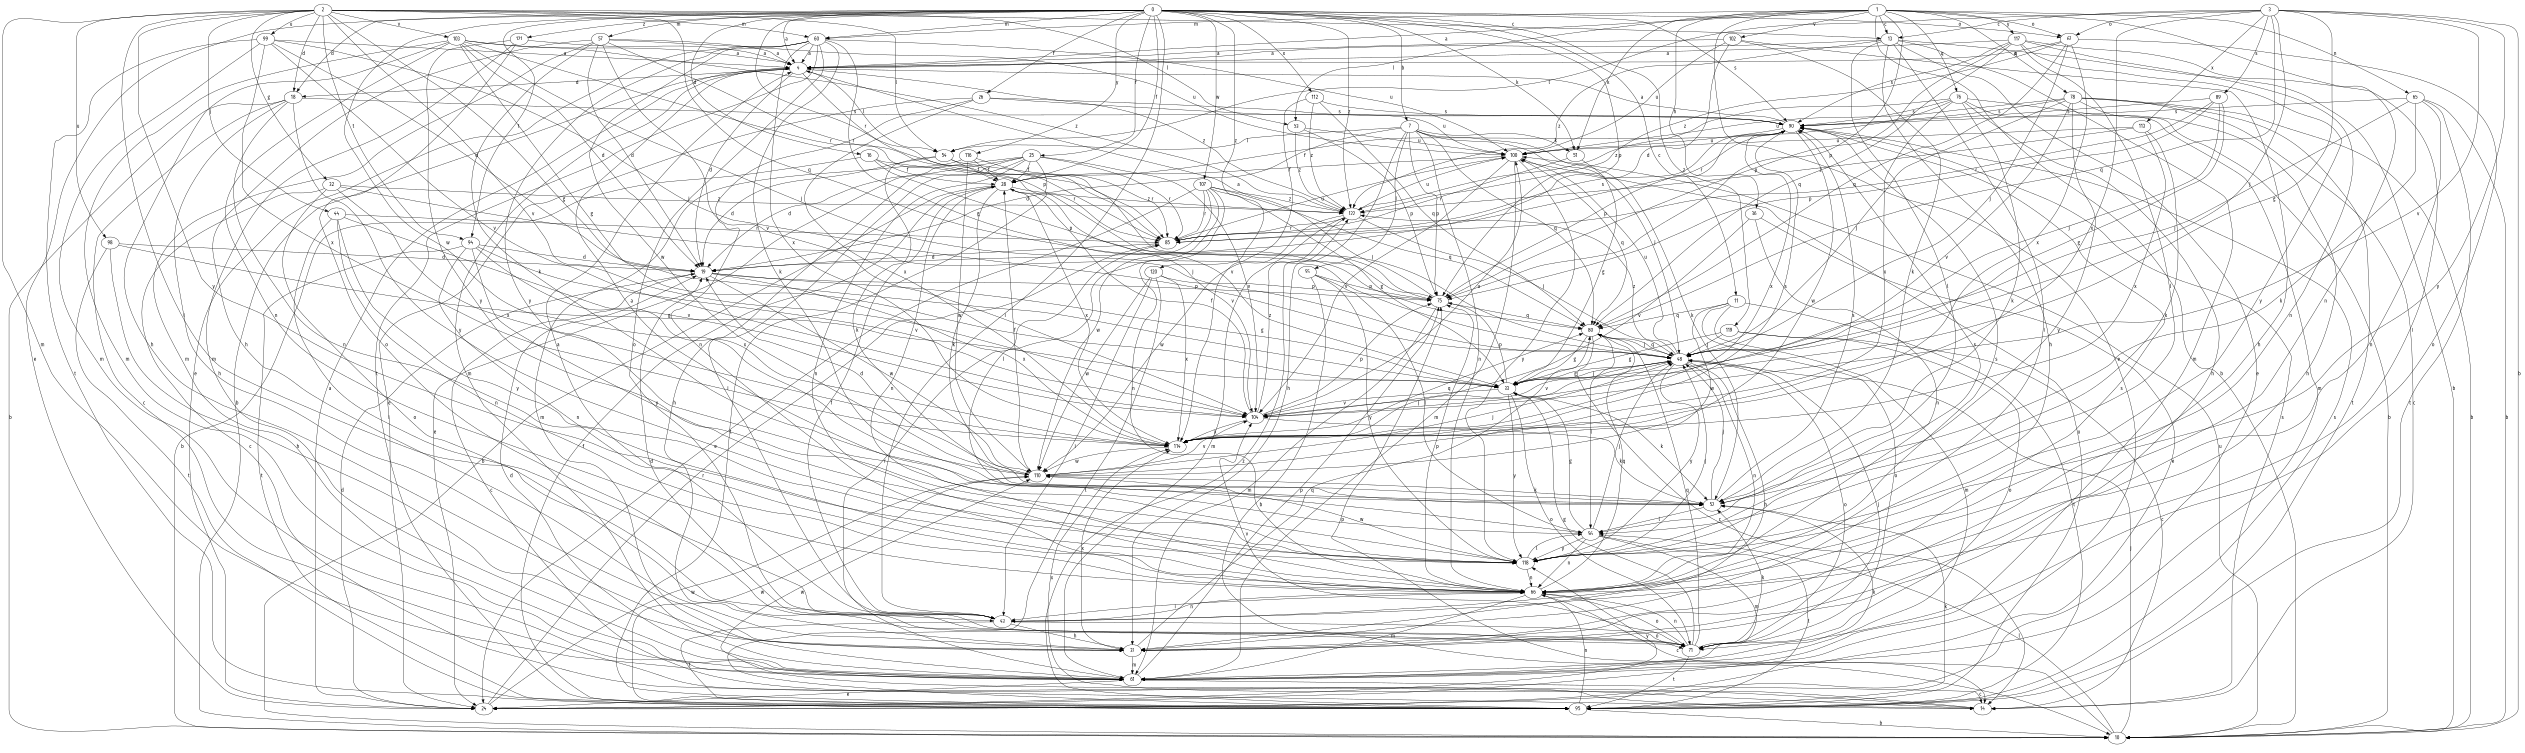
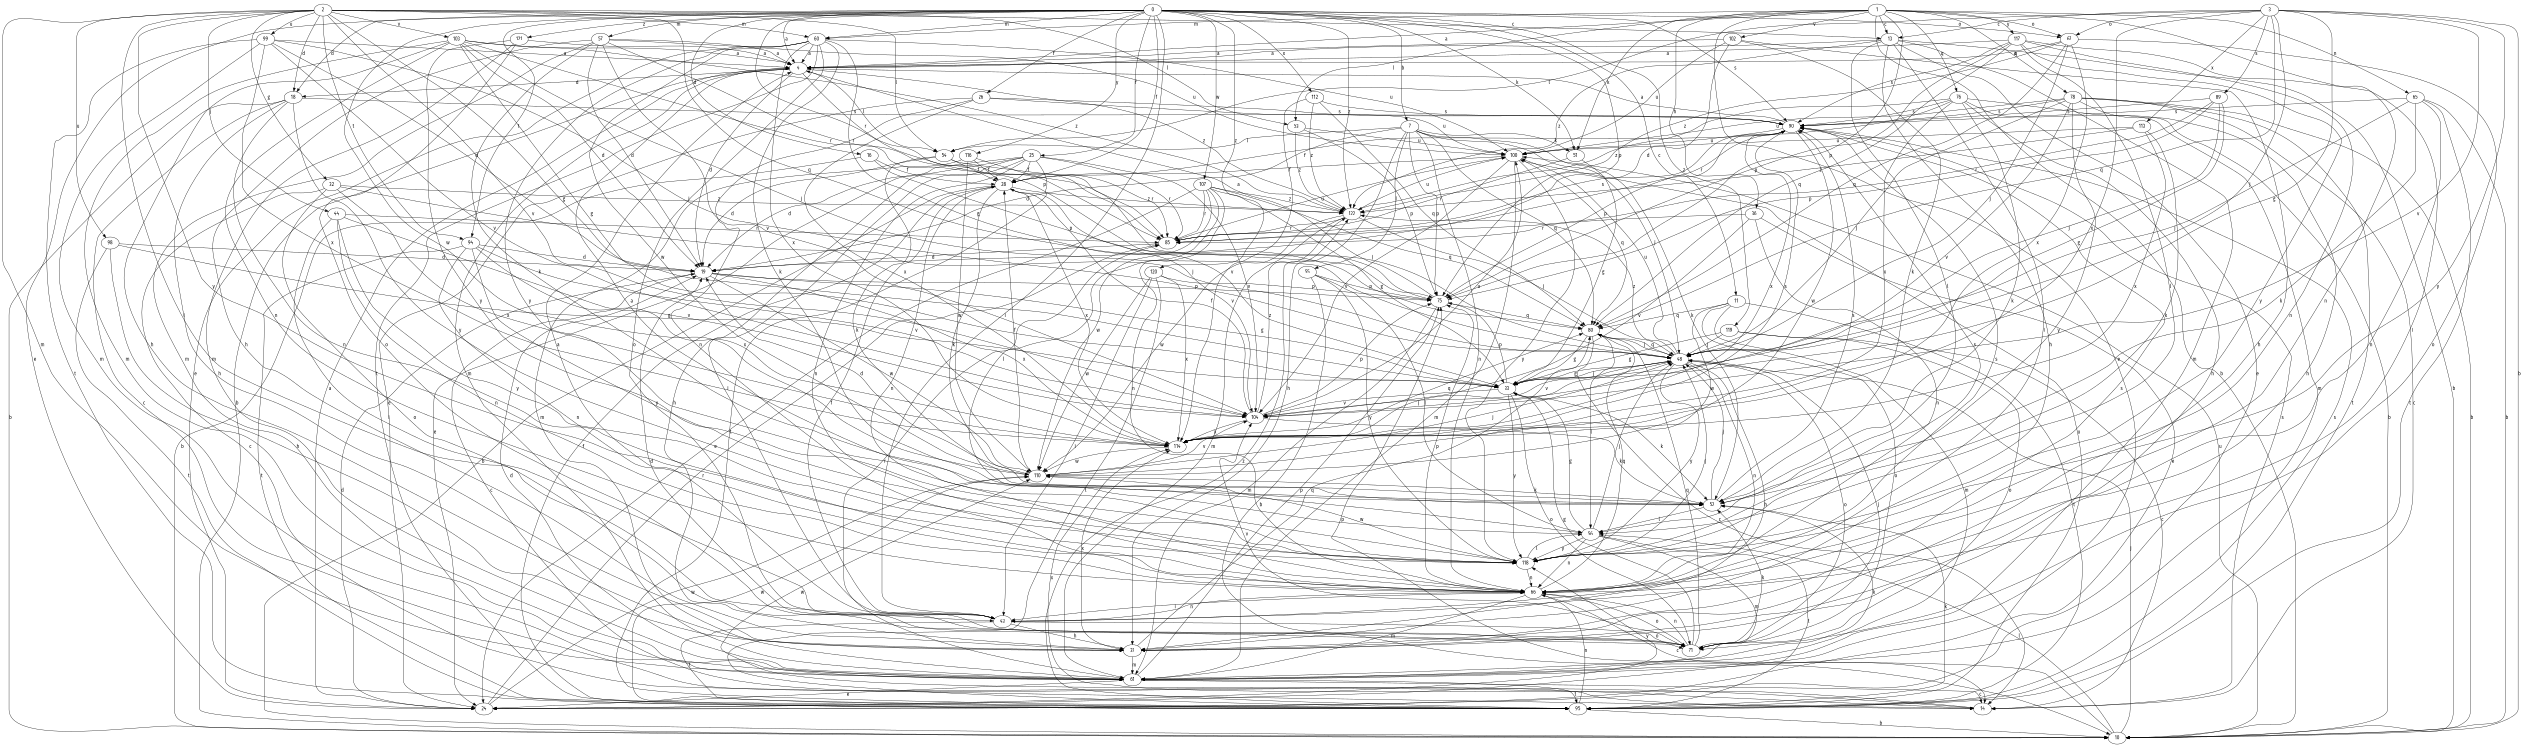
edge "16" -> "85": now "36" -> "85"
edge "71" -> "95": now "61" -> "95"
